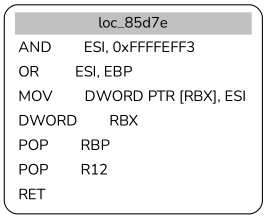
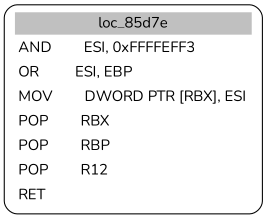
node "loc_85d7e": text "DWORD        RBX" -> "POP        RBX"
